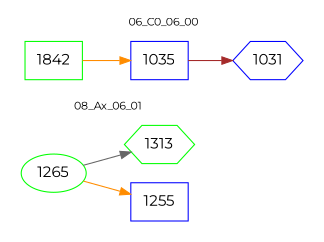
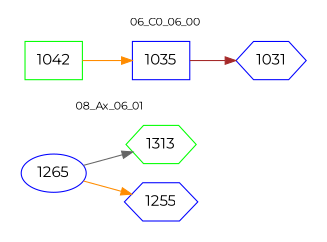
node "1842": label "1842" -> "1042"
node "1265": color green -> blue
node "1255": shape box -> hexagon
